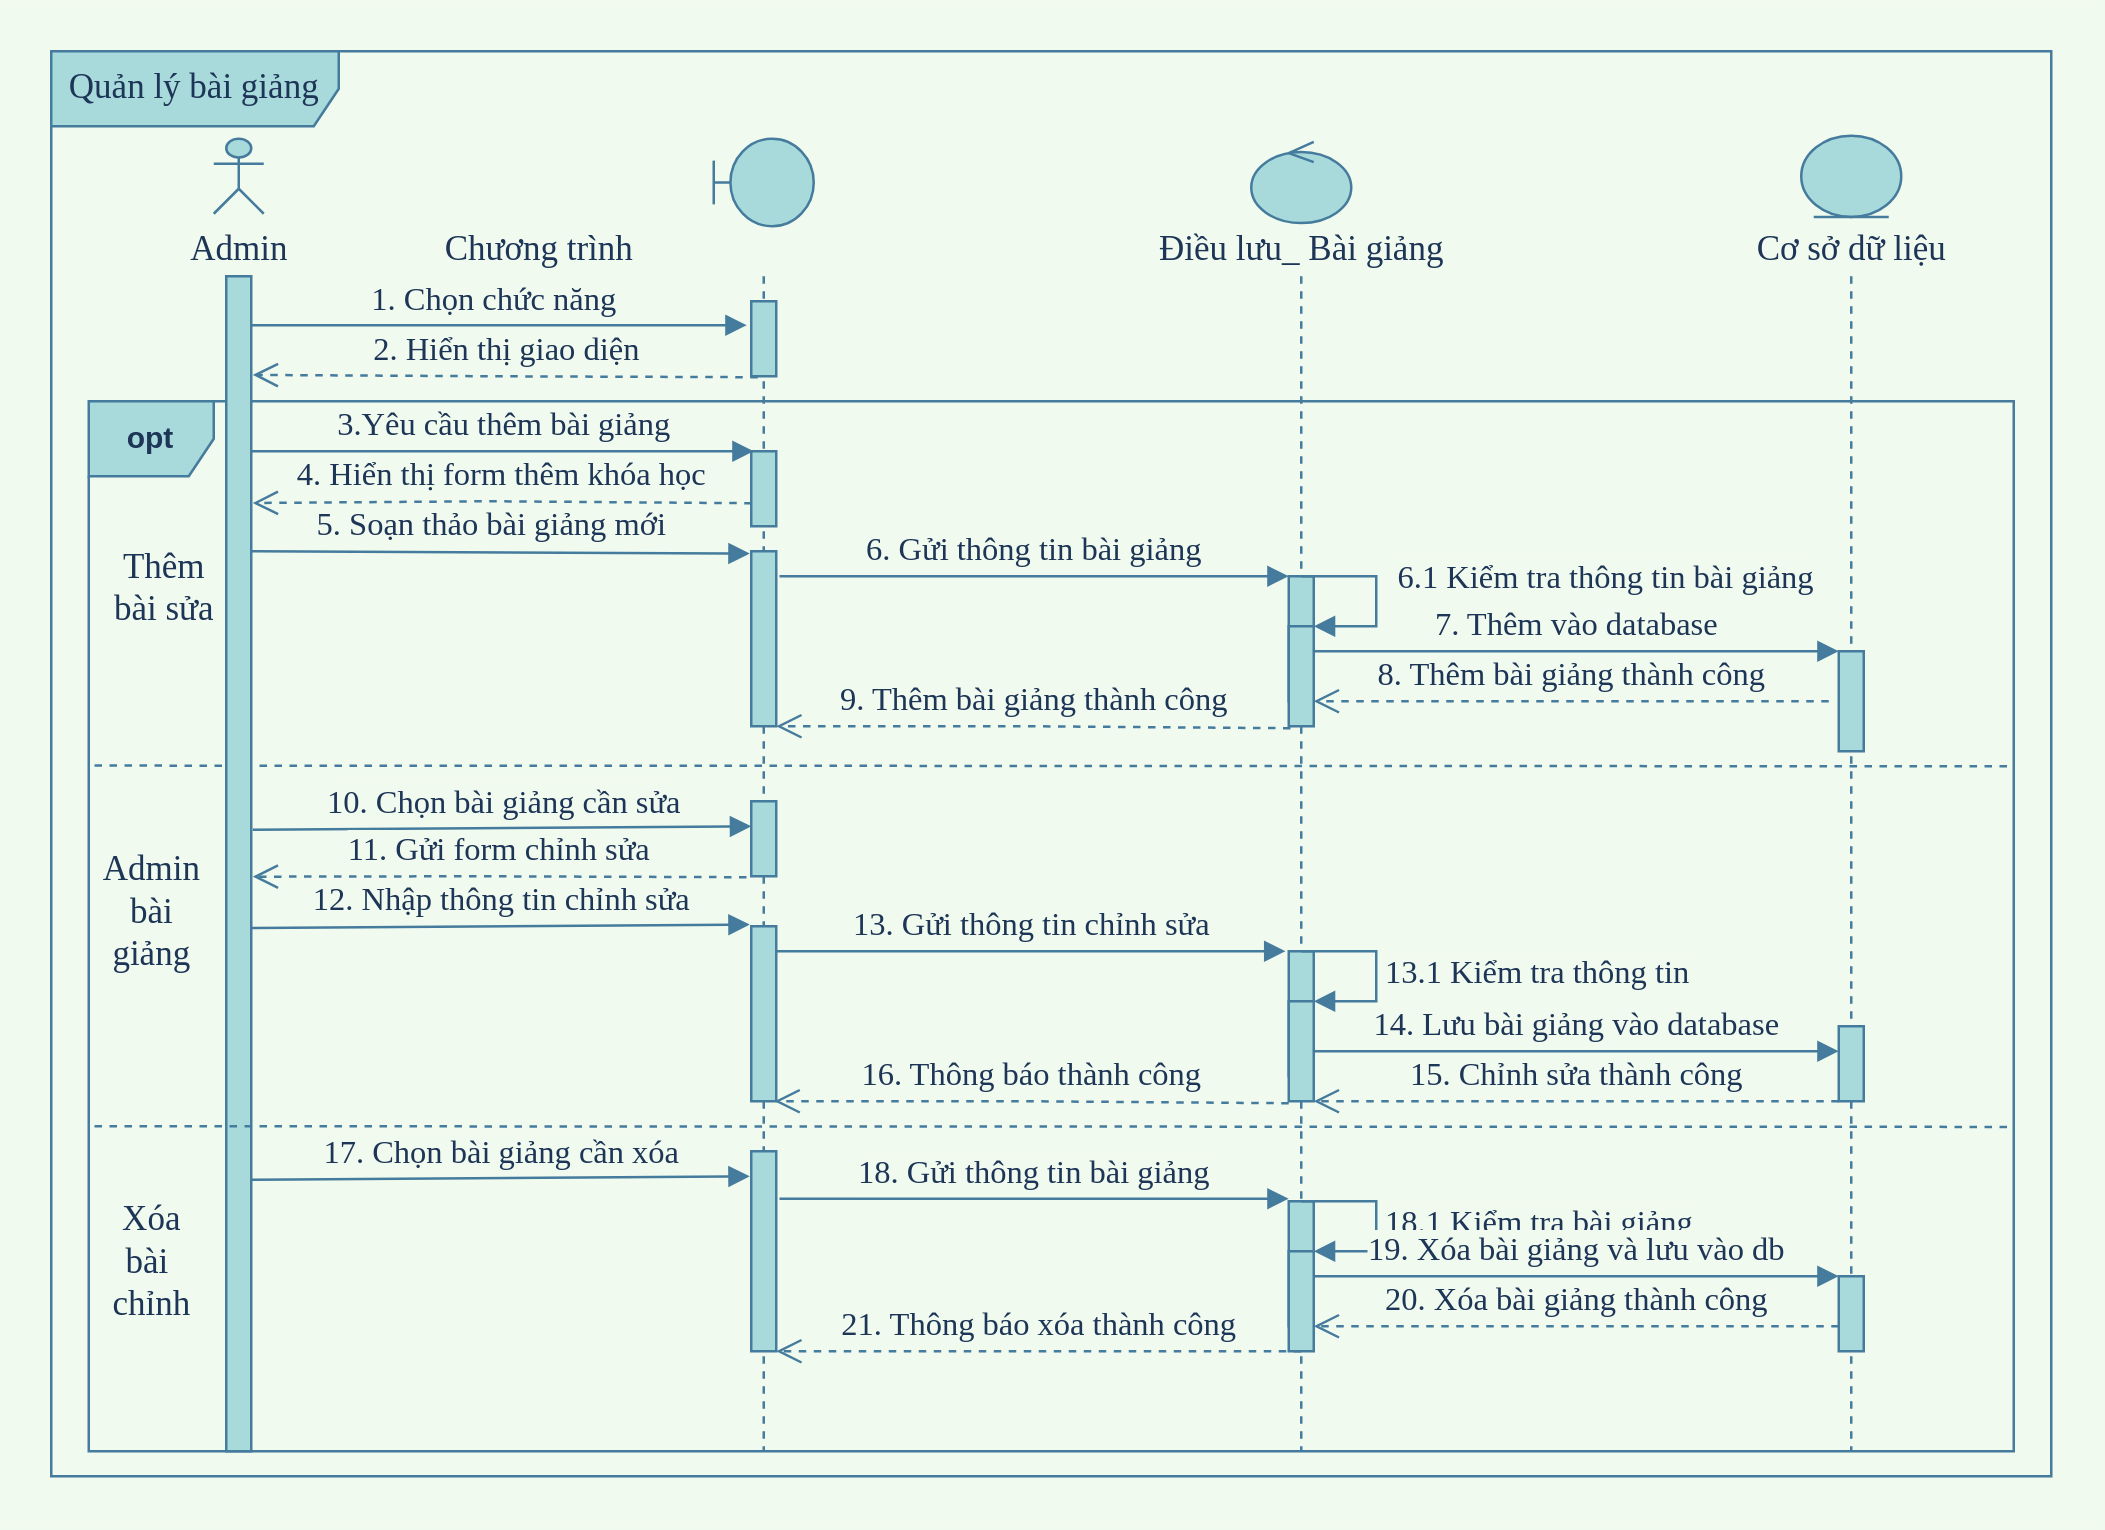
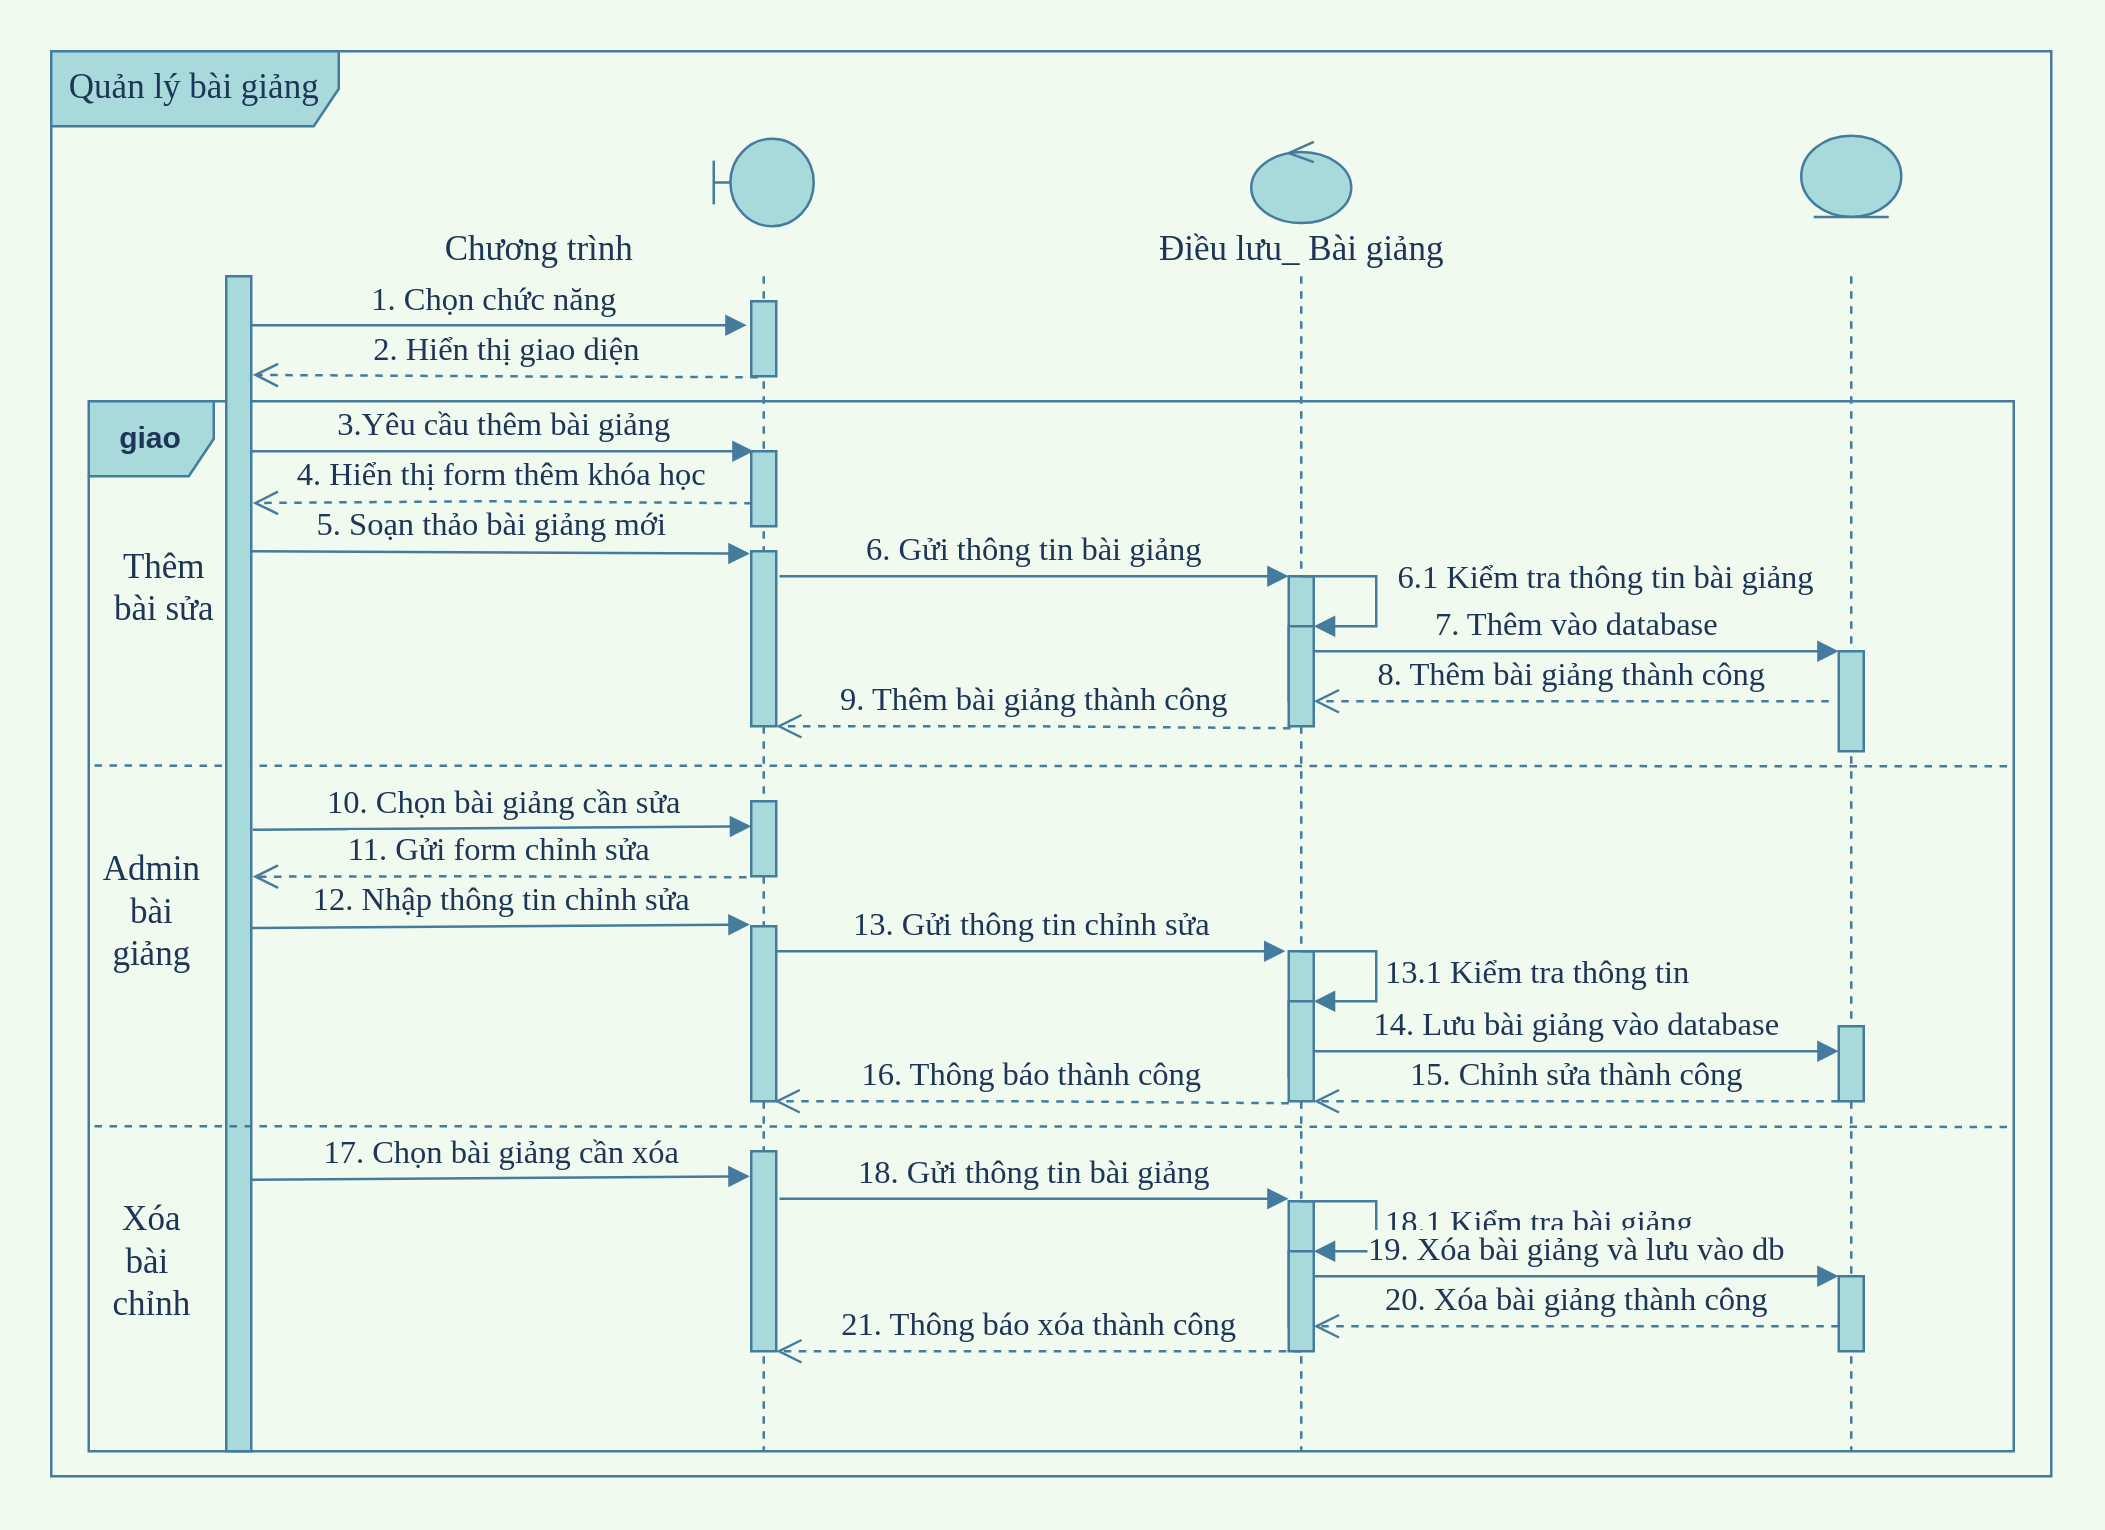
node "Admin": removed
node "Cơ sở dữ liệu": removed
node "opt": label "opt" -> "giao"
